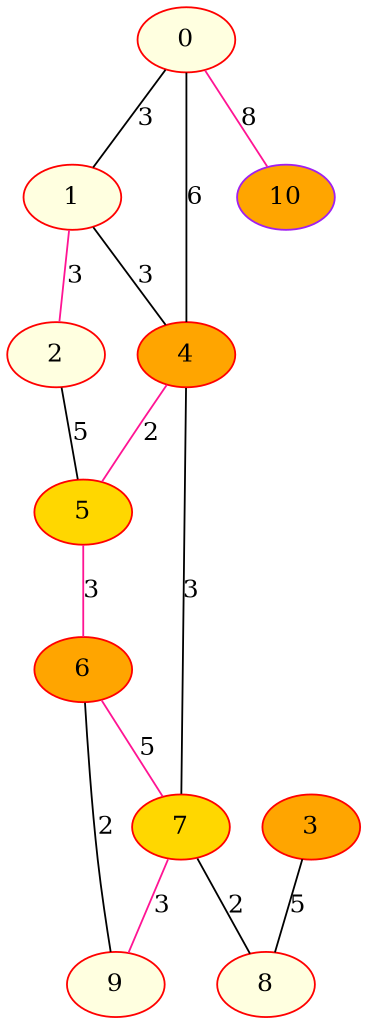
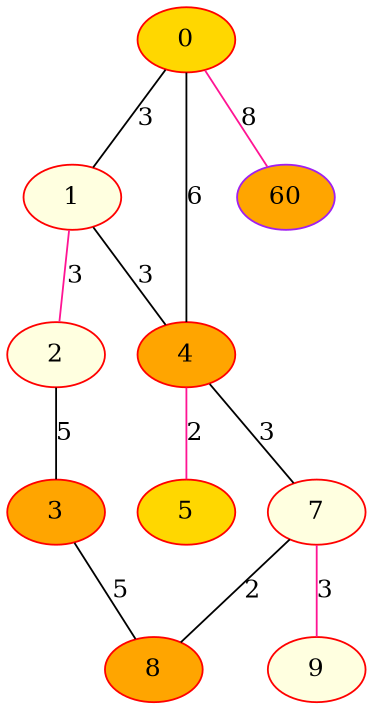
node "0": fillcolor lightyellow -> gold
node "10": label "10" -> "60"
edge "2" -- "5": now "2" -- "3"
node "6": removed
node "7": fillcolor gold -> lightyellow
node "8": fillcolor lightyellow -> orange
